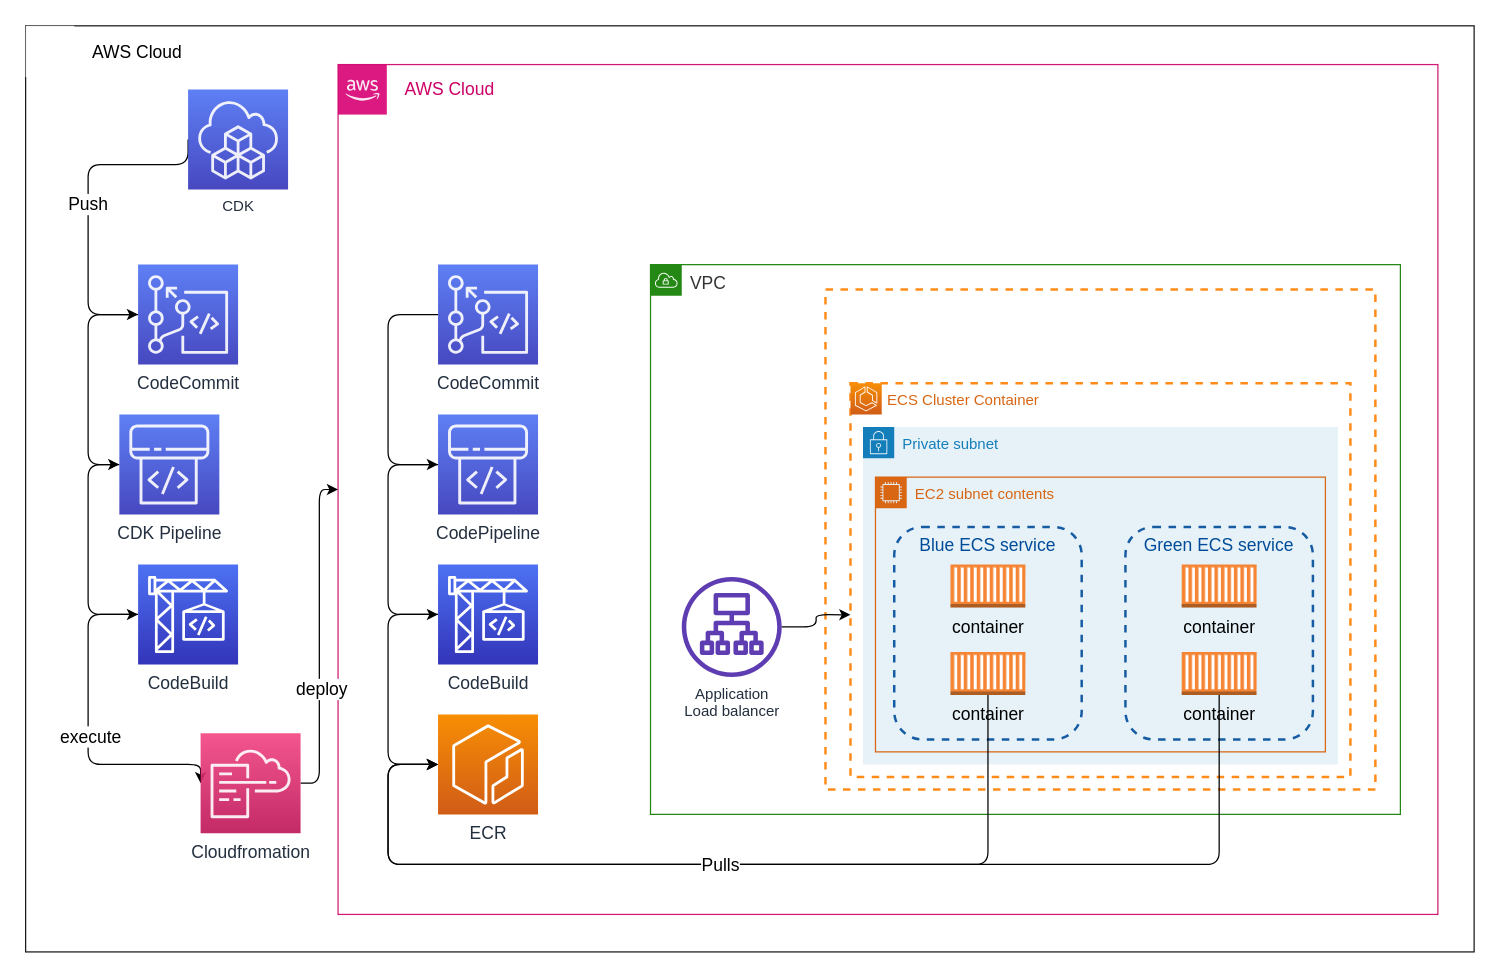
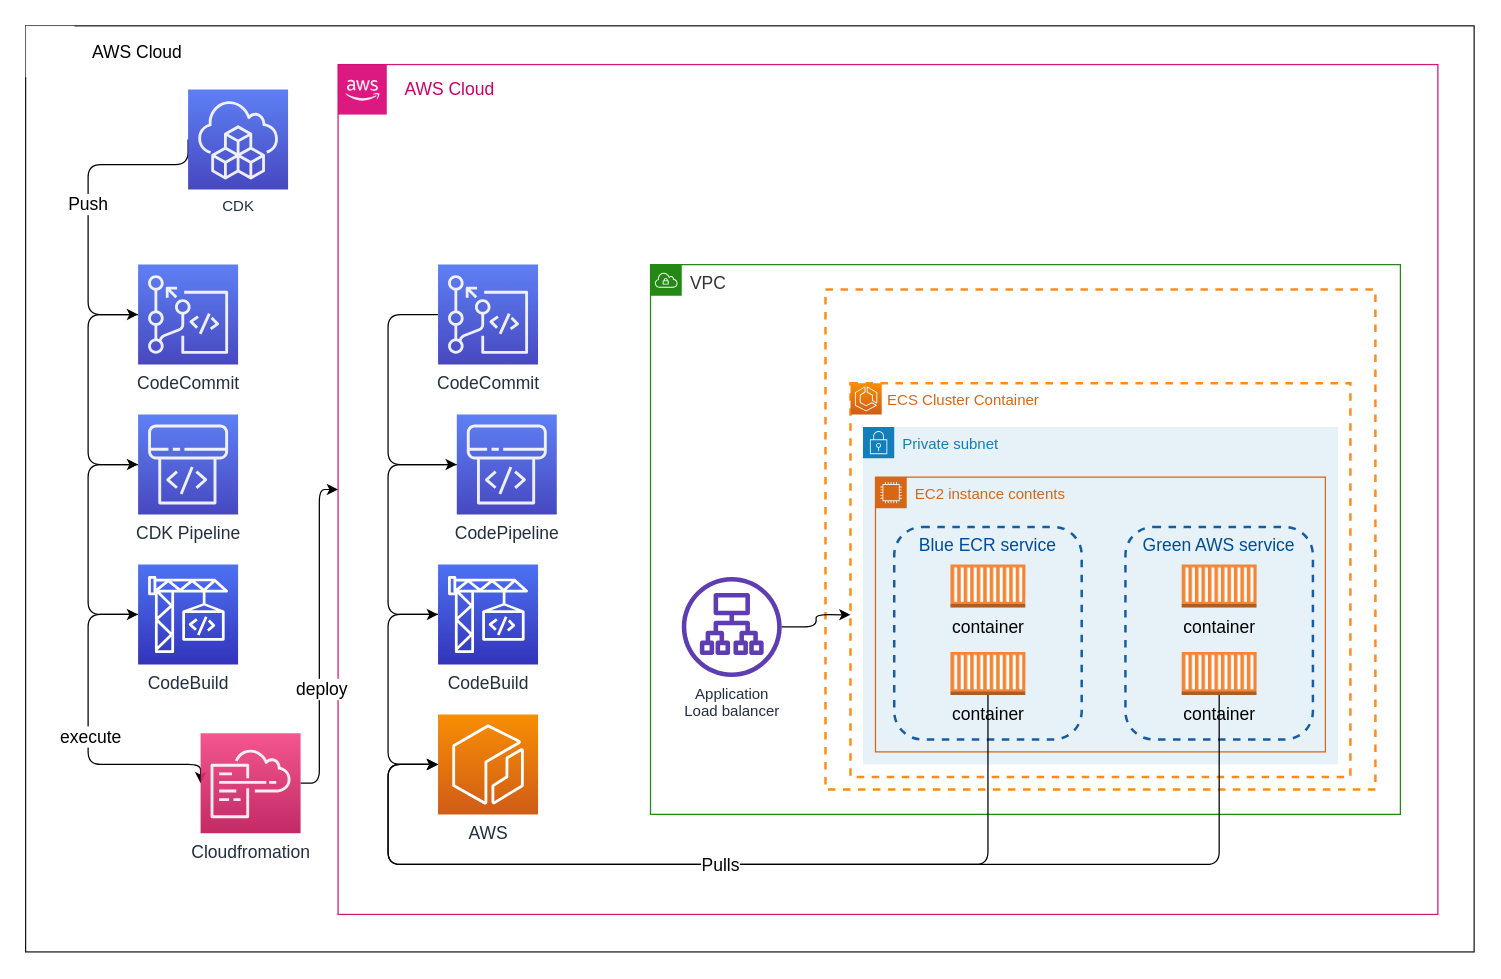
node "CDK Pipeline": moved (169, 464) -> (188, 464)
node "CodePipeline": moved (488, 464) -> (507, 464)
node "EC2 subnet contents": label "EC2 subnet contents" -> "EC2 instance contents"
node "Blue ECS service": label "Blue ECS service" -> "Blue ECR service"
node "Green ECS service": label "Green ECS service" -> "Green AWS service"
node "ECR": label "ECR" -> "AWS"
